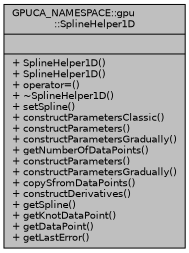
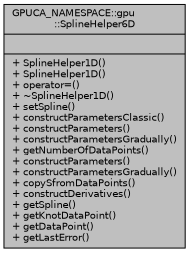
node "GPUCA_NAMESPACE::gpu": text "::SplineHelper1D" -> "::SplineHelper6D"
